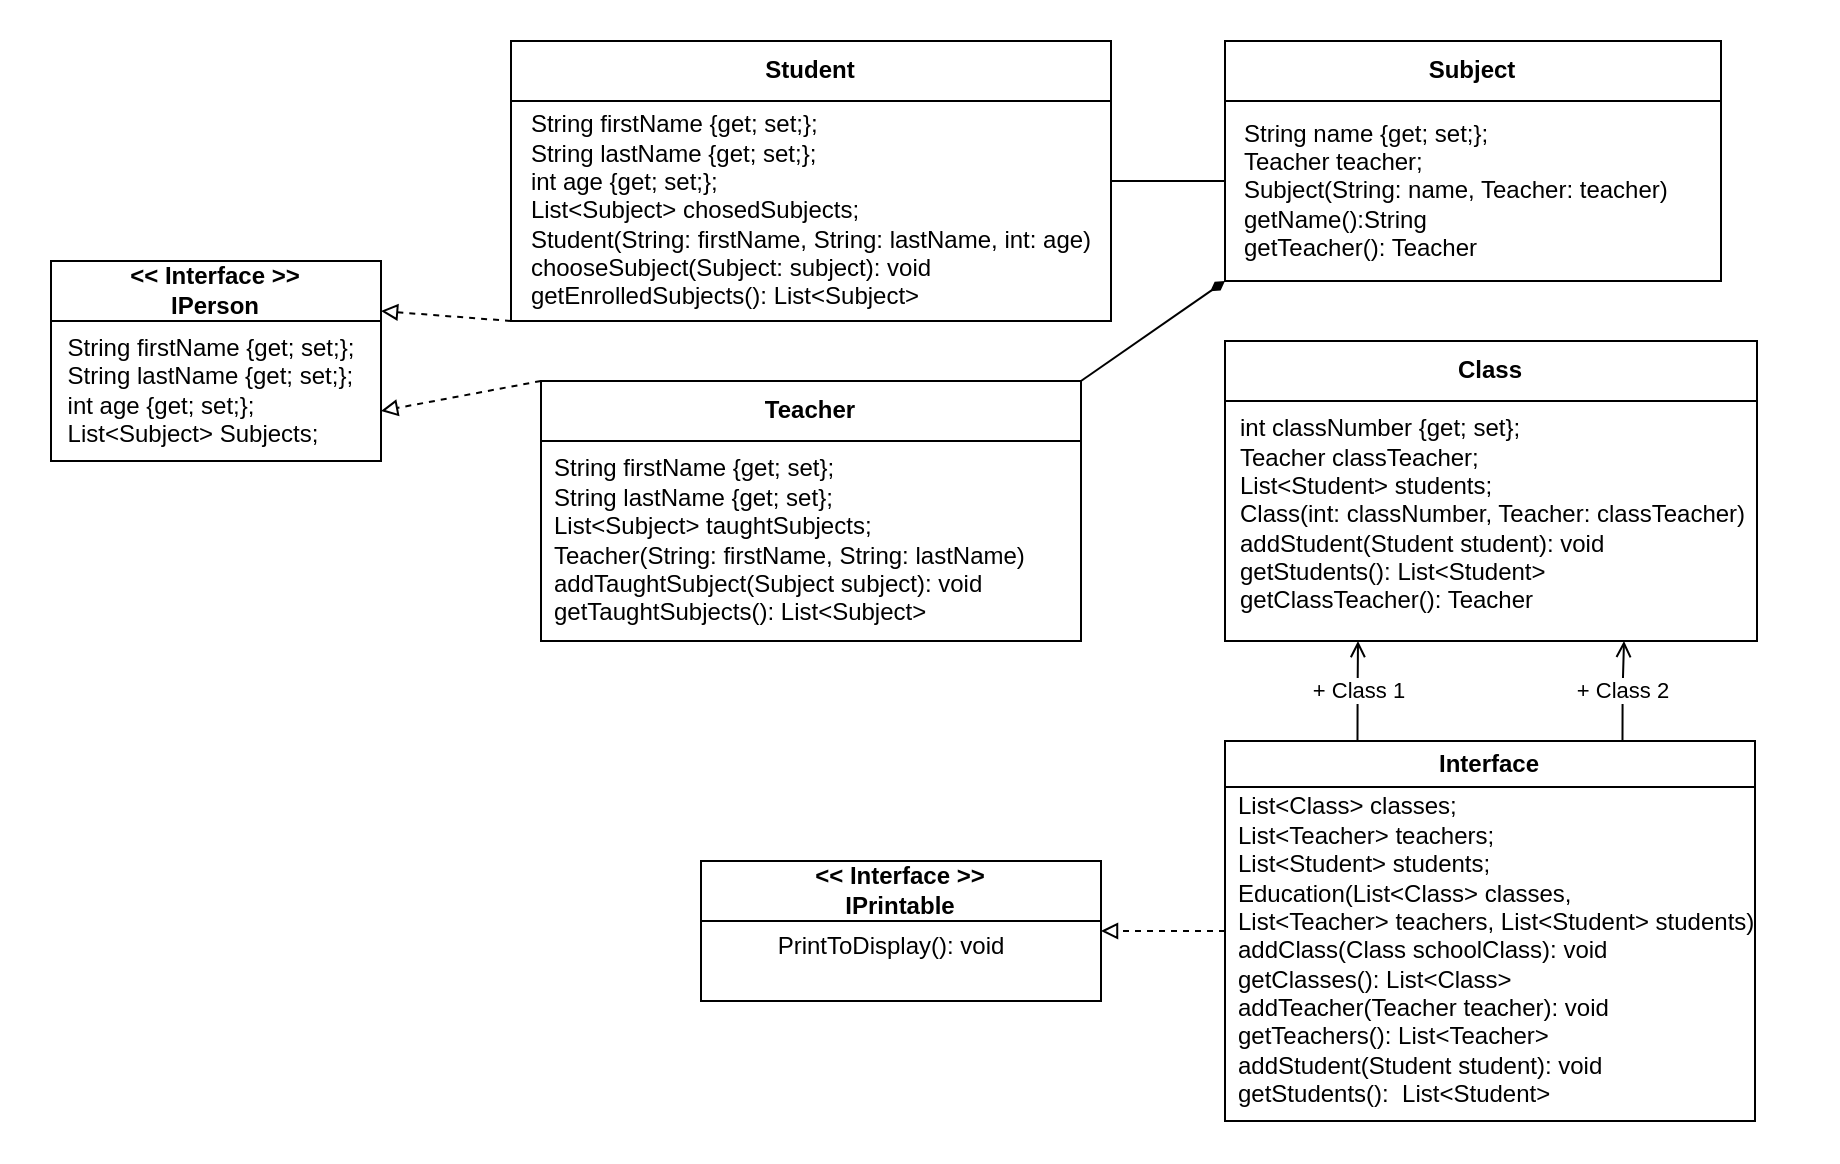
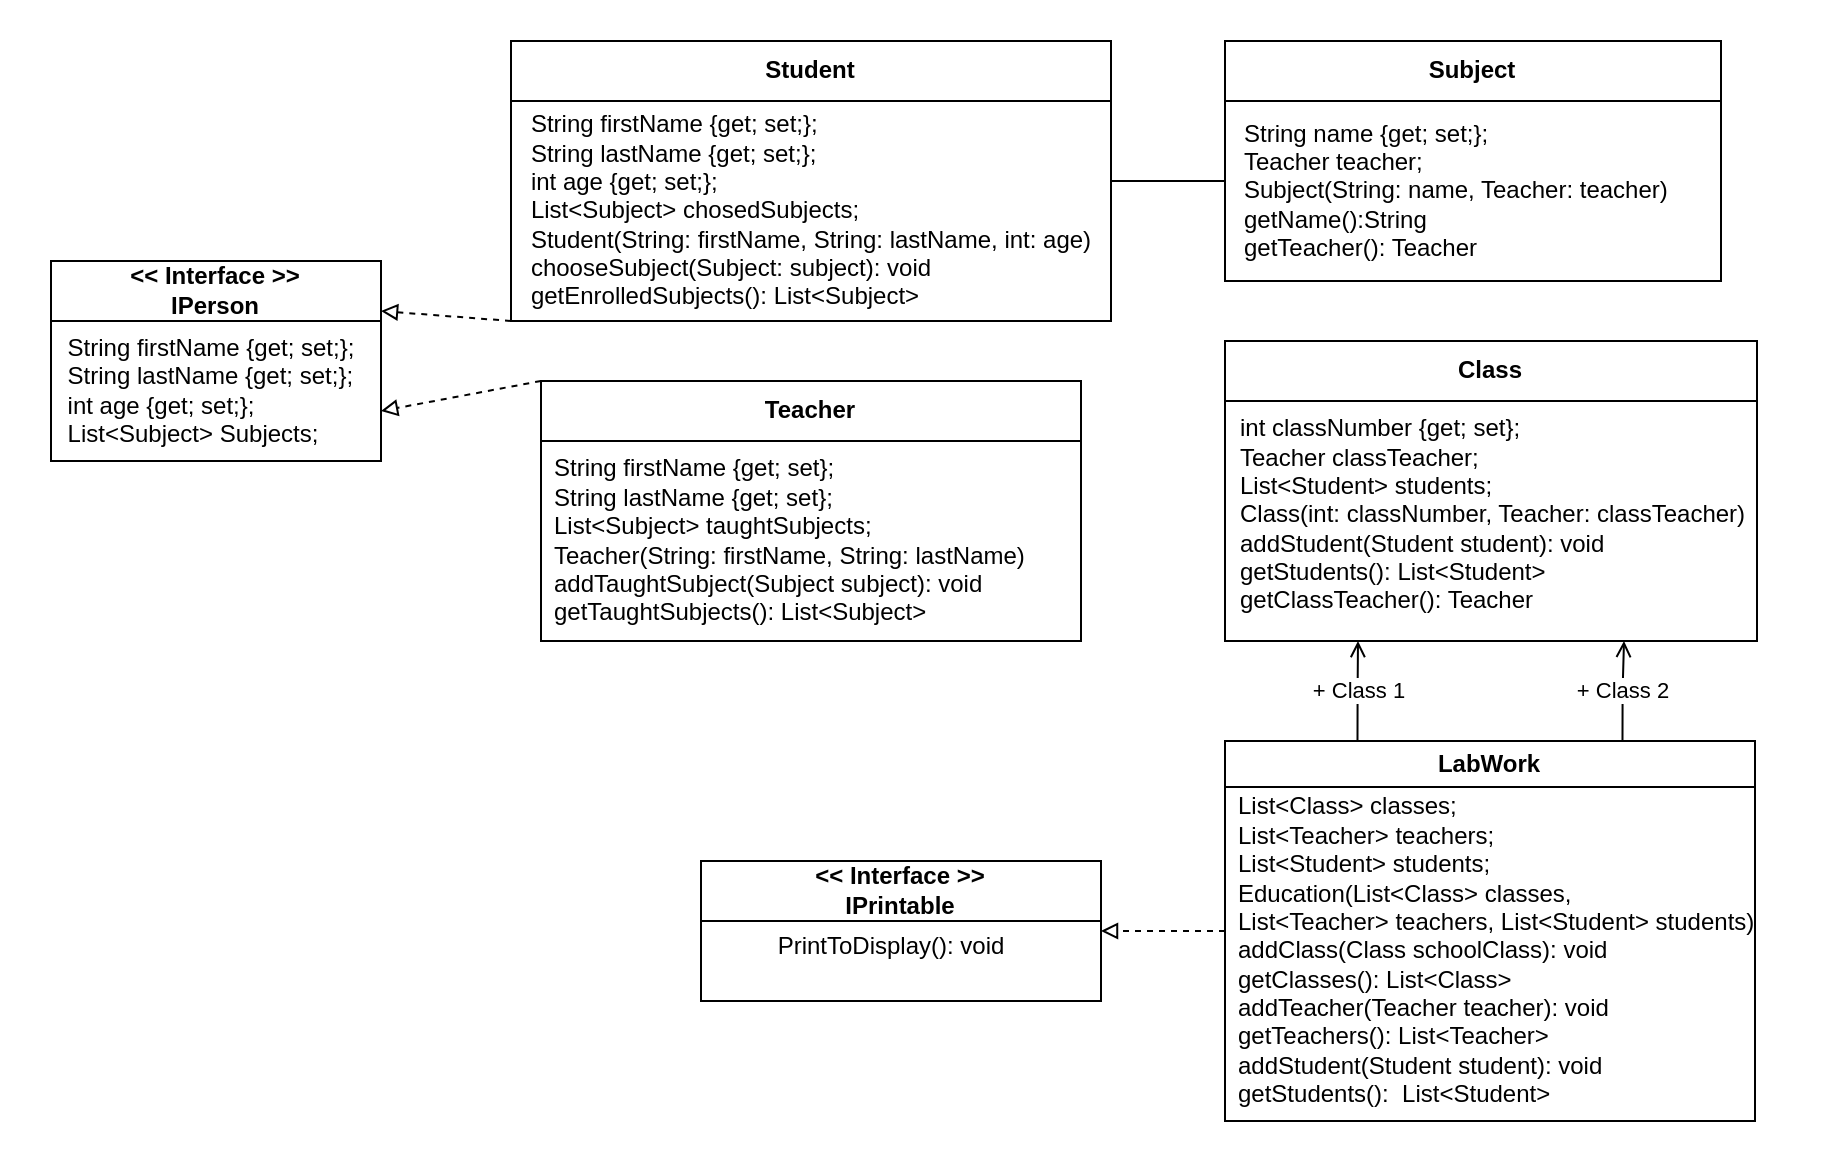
edge "Teacher" -> "Subject": removed
node "Interface": label "Interface" -> "LabWork"
